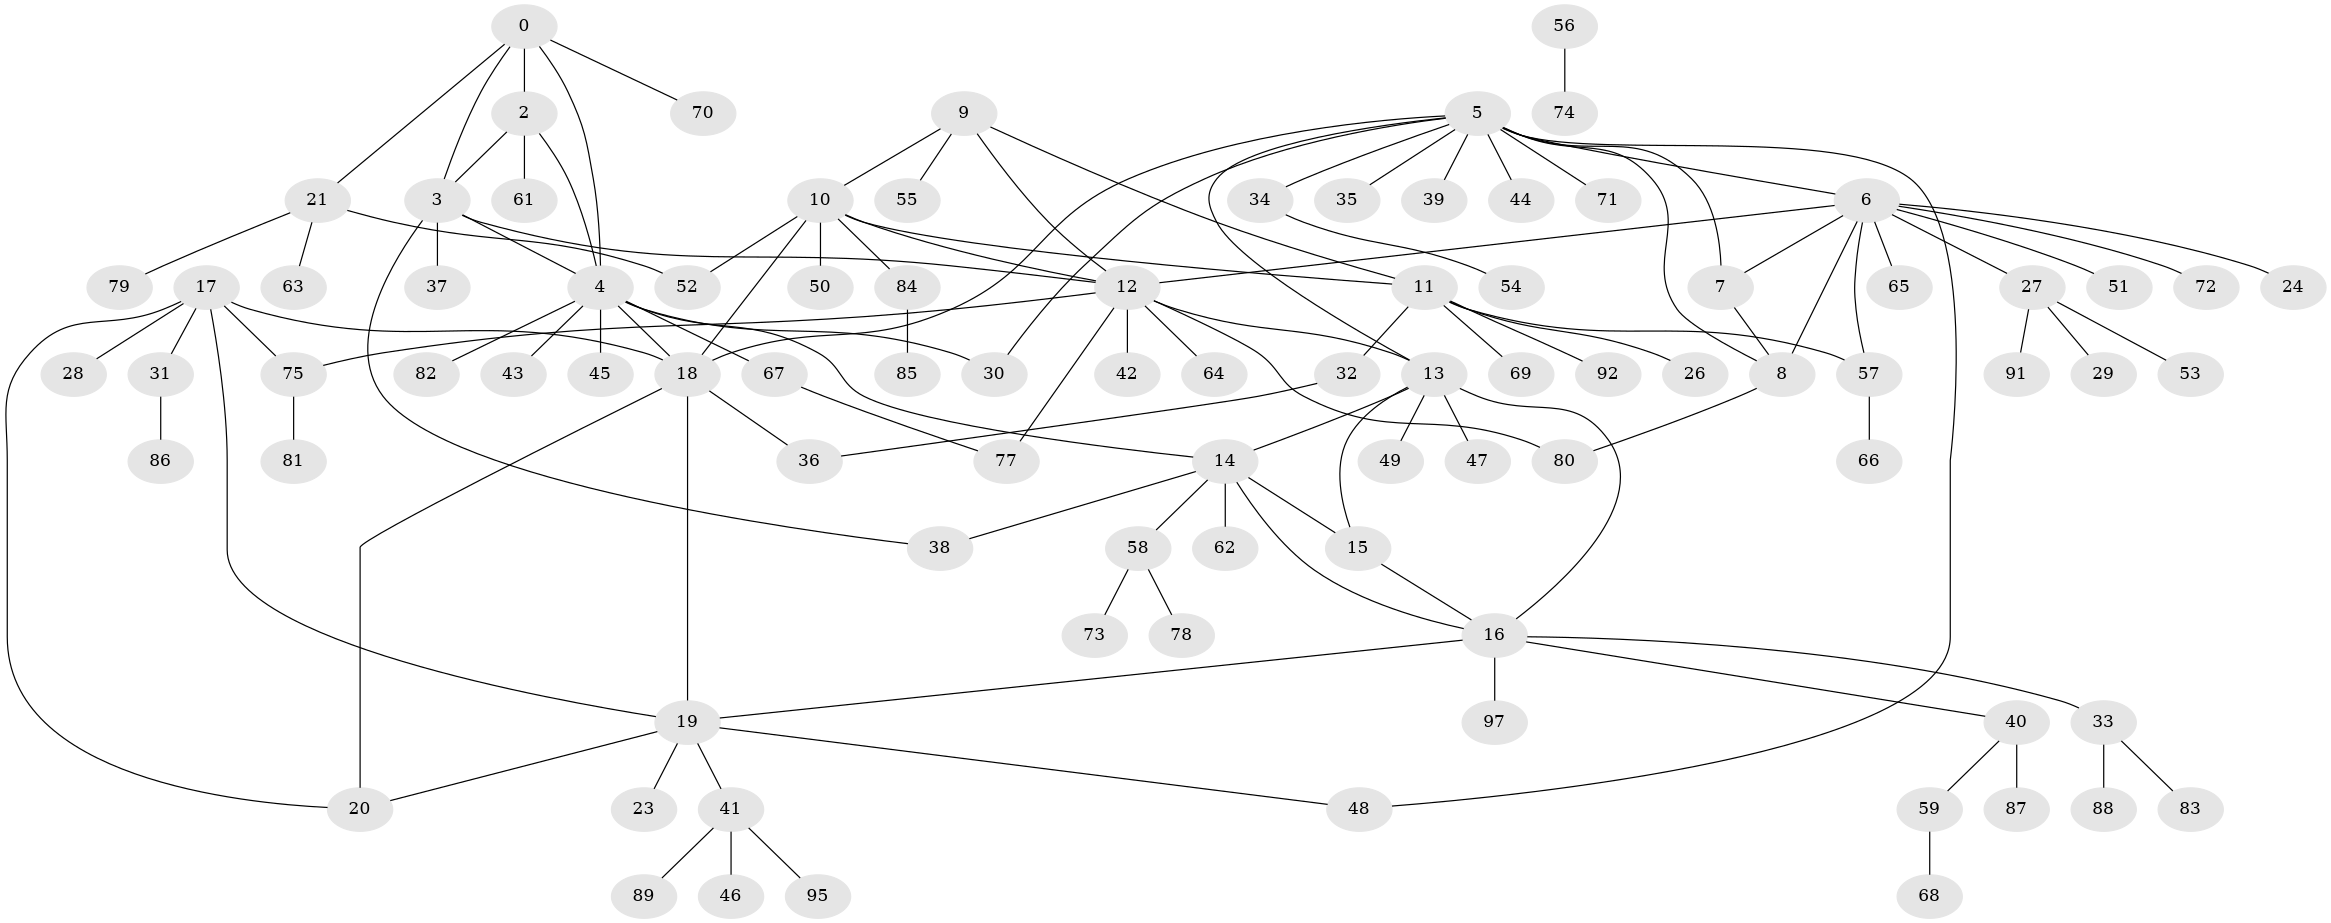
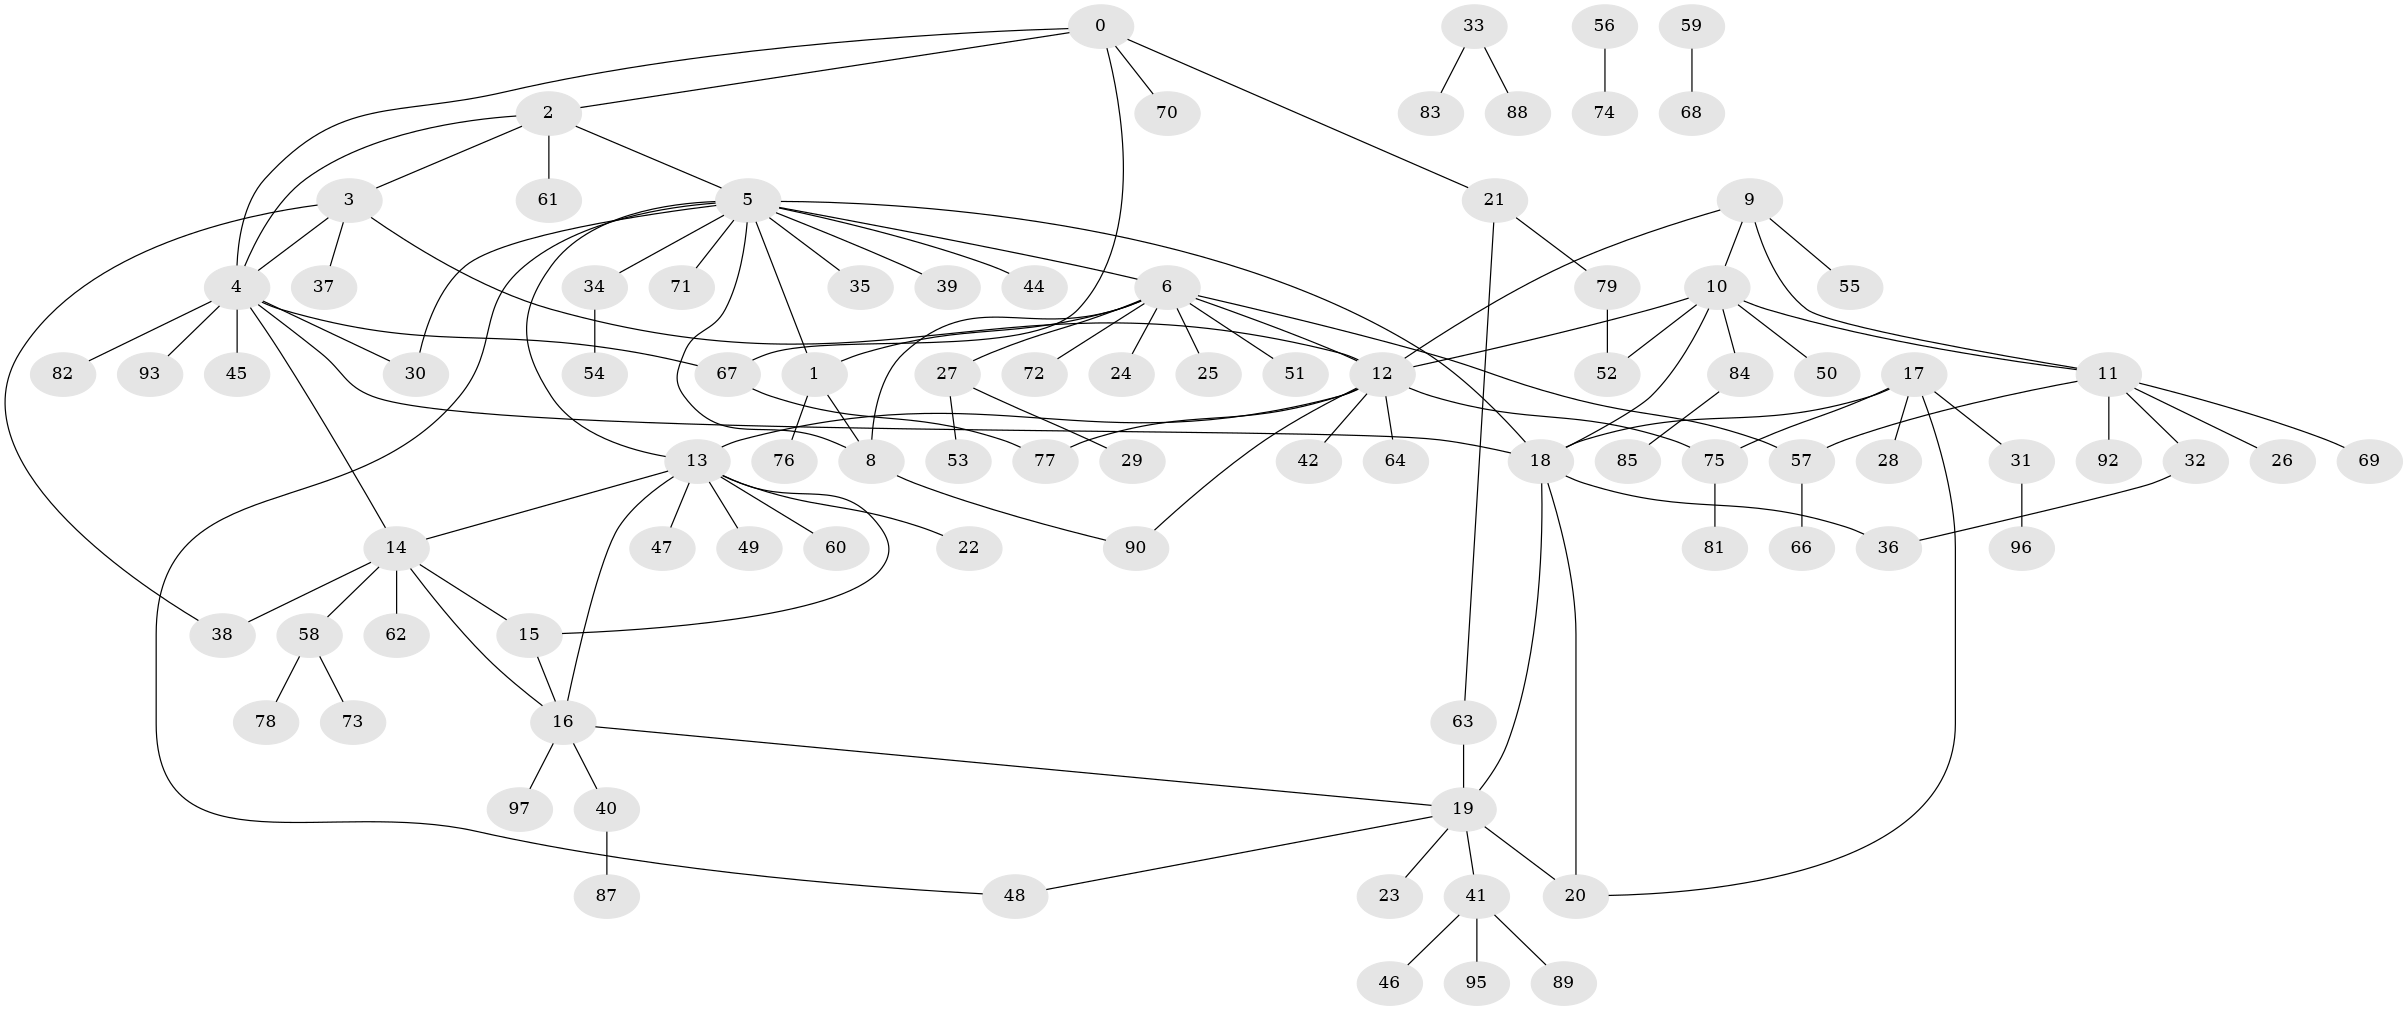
edge "0" -- "3": now "0" -- "67"
edge "2" -- "5": added
edge "21" -- "52": now "79" -- "52"
node "7": label "7" -> "1"
node "65": label "65" -> "25"
node "43": label "43" -> "93"
node "91": removed
node "86": label "86" -> "96"
node "76": added
node "80": label "80" -> "90"
node "60": added
node "22": added
edge "17" -- "19": now "63" -- "19"
edge "16" -- "33": removed
edge "40" -- "59": removed
